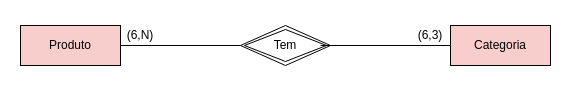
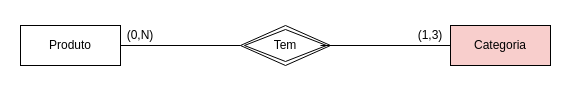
node "(6,N)": label "(6,N)" -> "(0,N)"
node "(6,3)": label "(6,3)" -> "(1,3)"
node "Produto": fillcolor #f8cecc -> #ffffff
